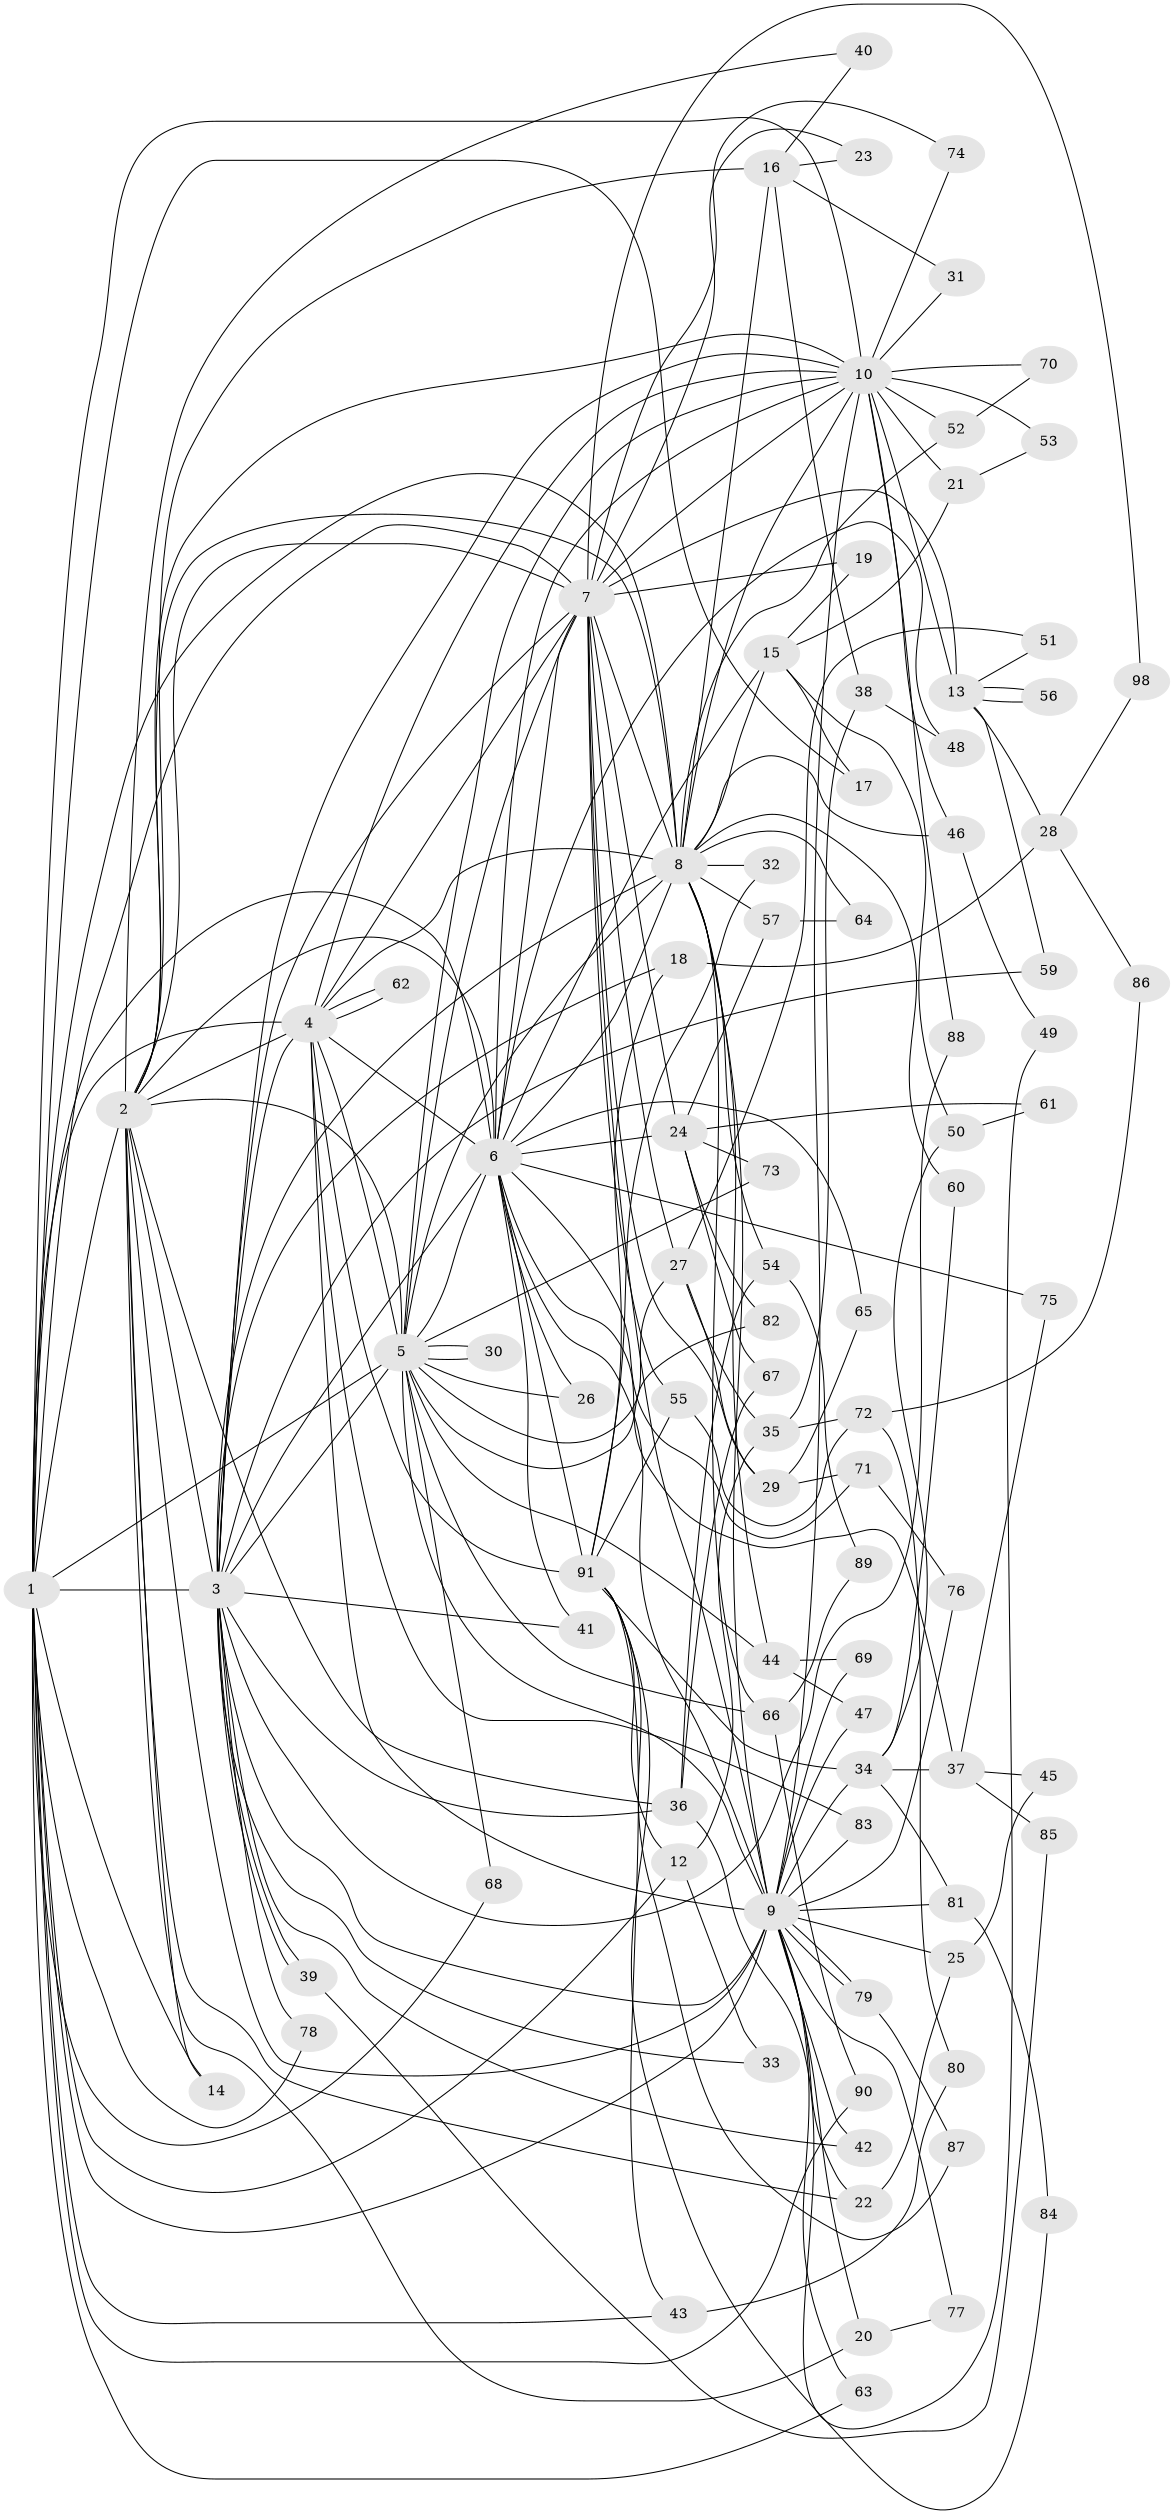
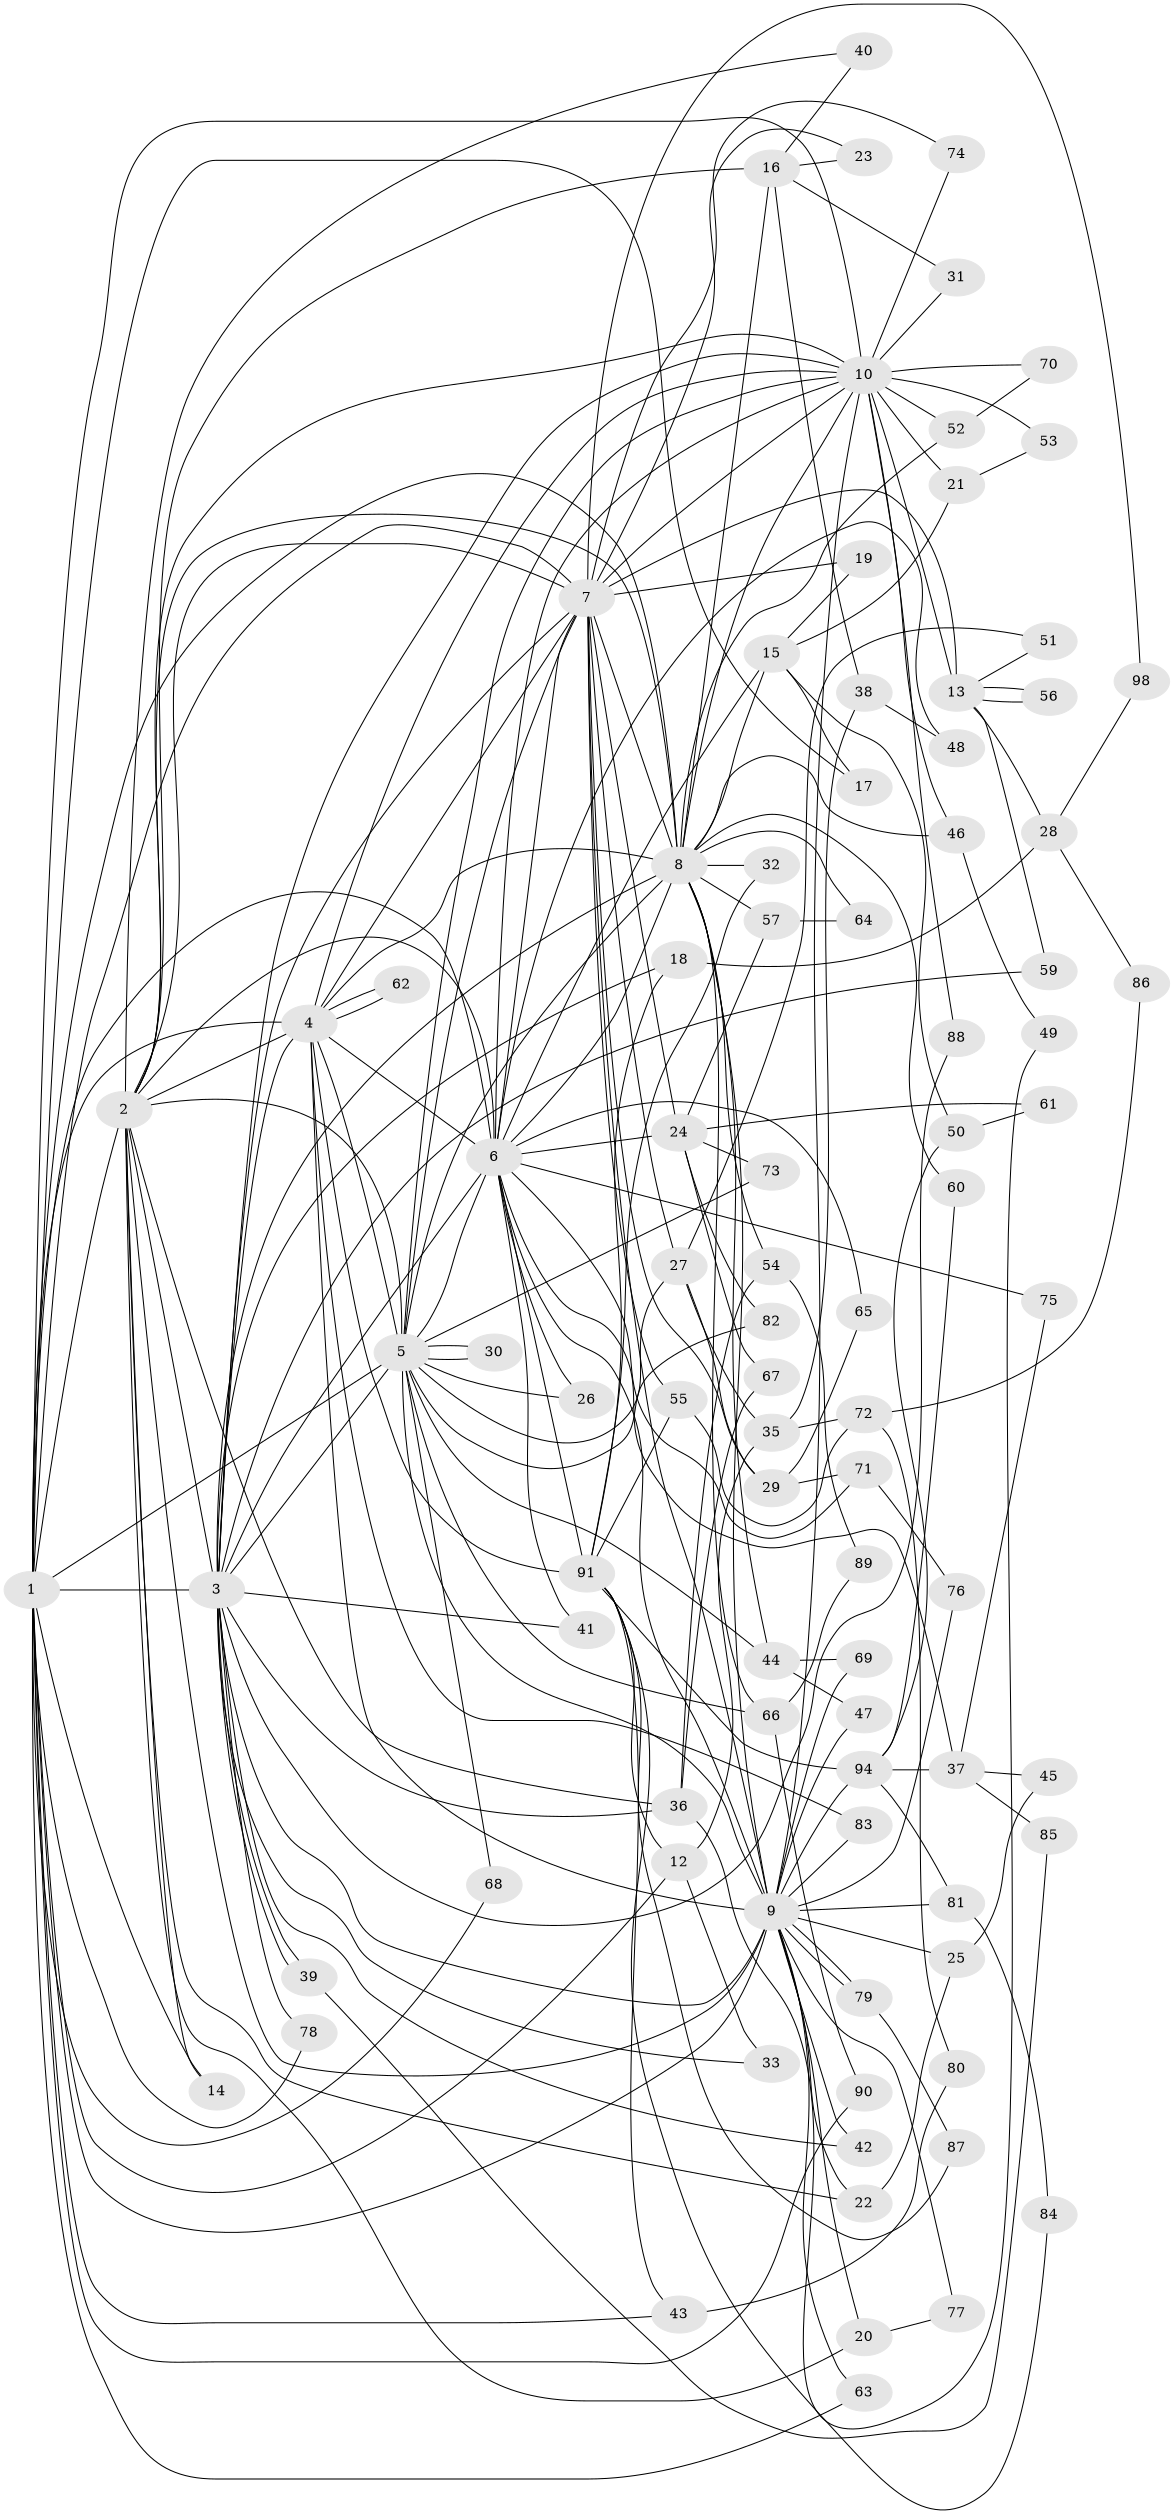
node "34": label "34" -> "94"
